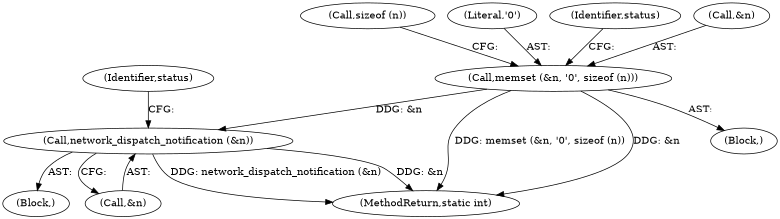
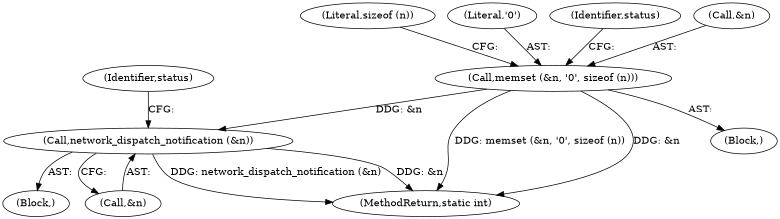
node "(Call,sizeof (n))": label "(Call,sizeof (n))" -> "(Literal,sizeof (n))"
